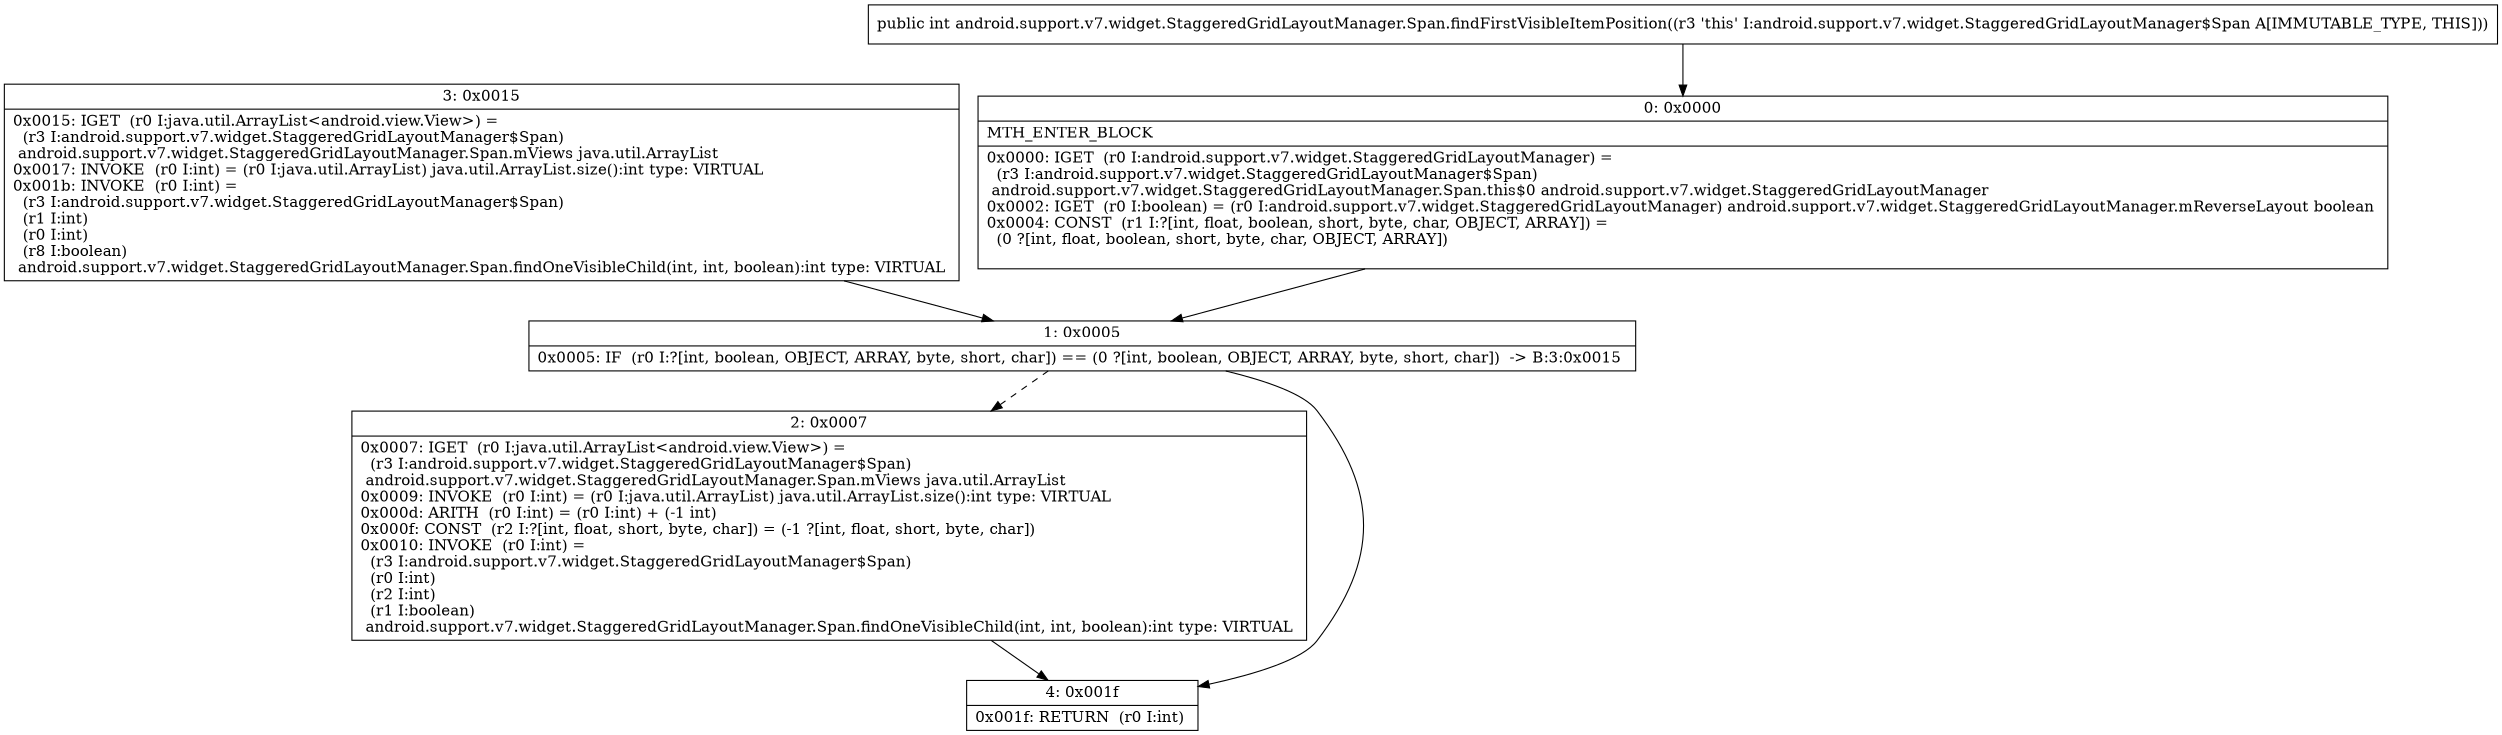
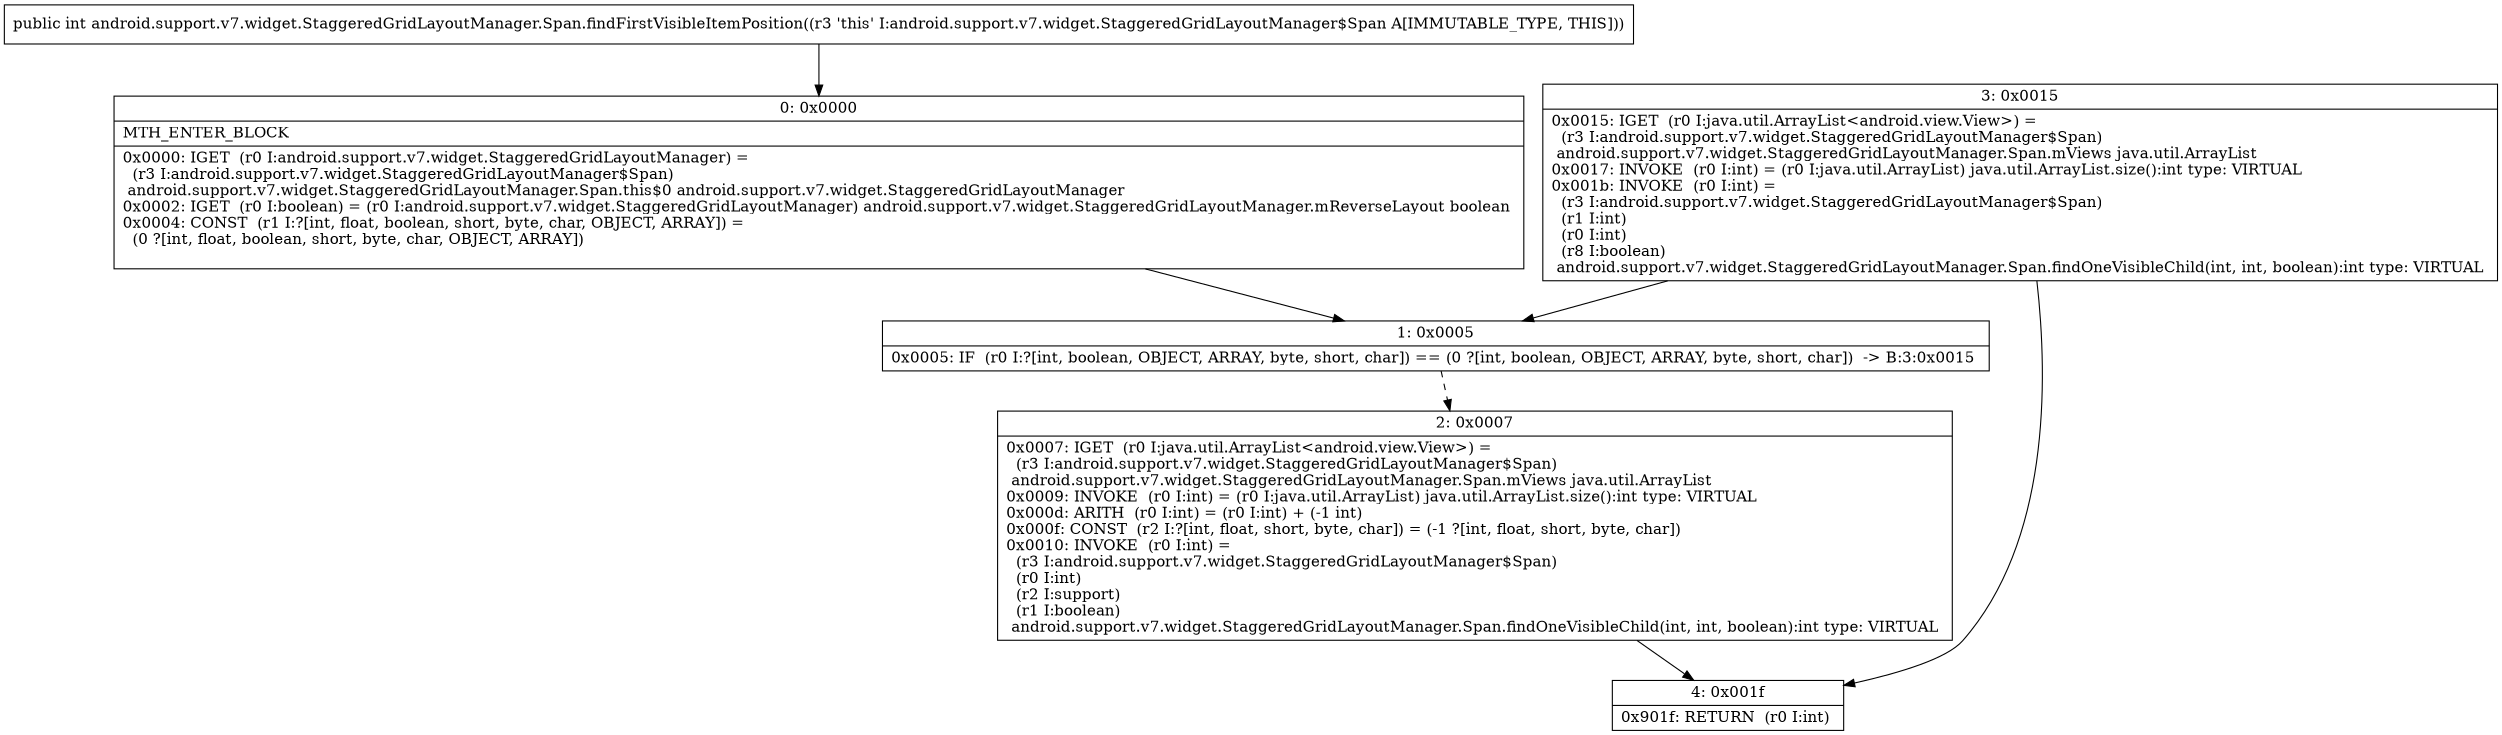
edge "1: 0x0005" -> "4: 0x001f": now "3: 0x0015" -> "4: 0x001f"
node "2: 0x0007": text "(r2 I:int)" -> "(r2 I:support)"
node "4: 0x001f": text "0x001f: RETURN  (r0 I:int)" -> "0x901f: RETURN  (r0 I:int)"
